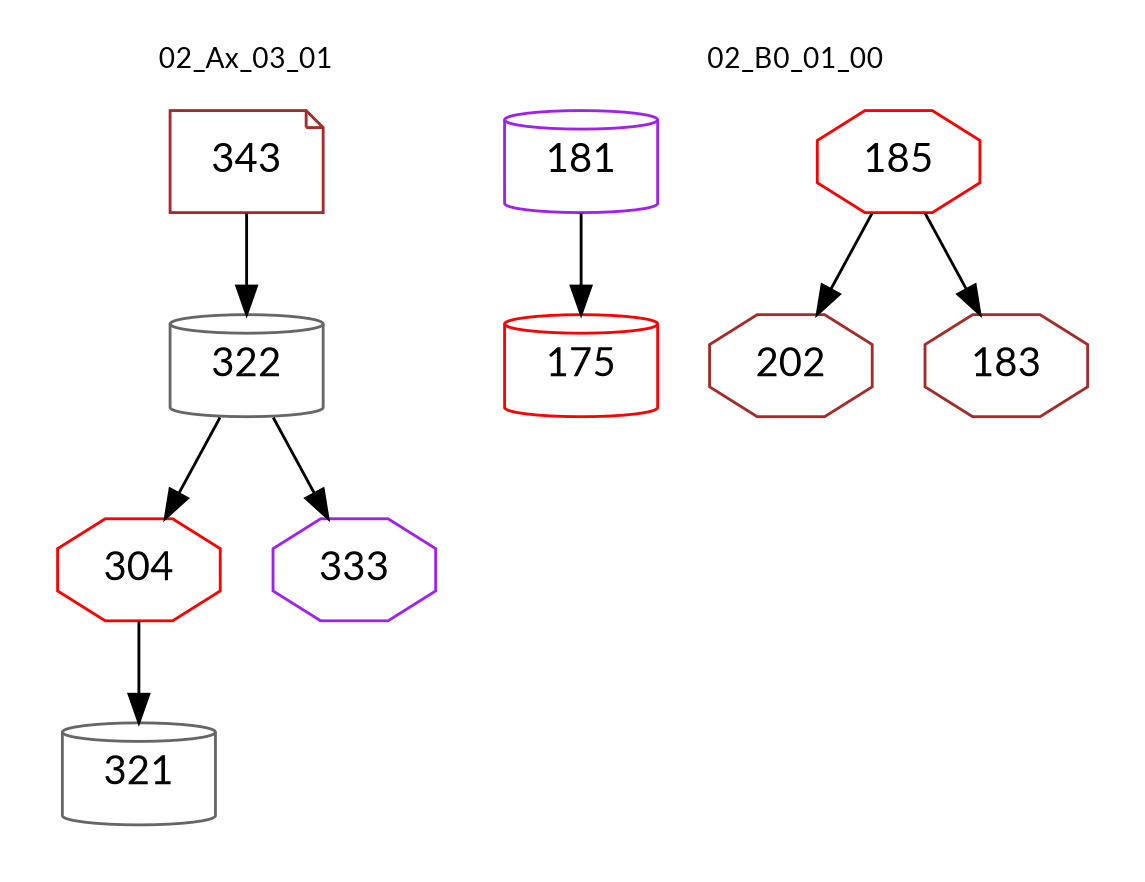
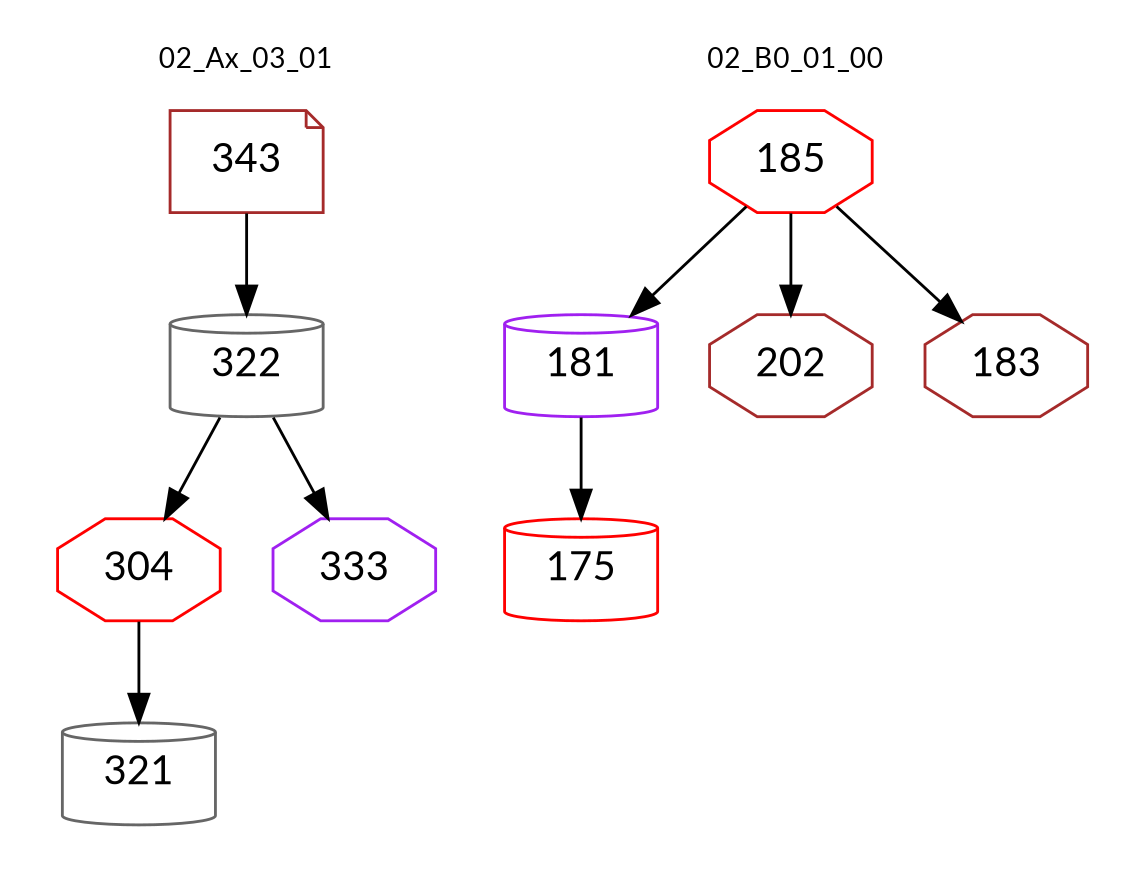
edge "185" -> "181": added
